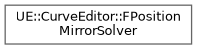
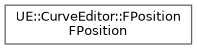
node "UE::CurveEditor::FPosition MirrorSolver": label "UE::CurveEditor::FPosition MirrorSolver" -> "UE::CurveEditor::FPosition FPosition"
